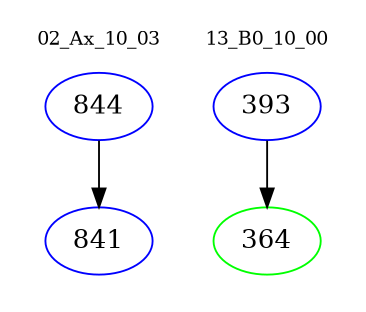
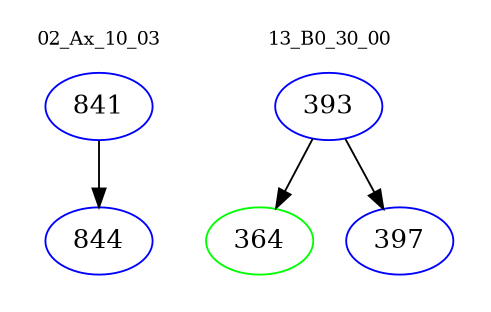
cluster "13_B0_10_00": label "13_B0_10_00" -> "13_B0_30_00"
edge "844" -> "841": reversed
node "397": added
